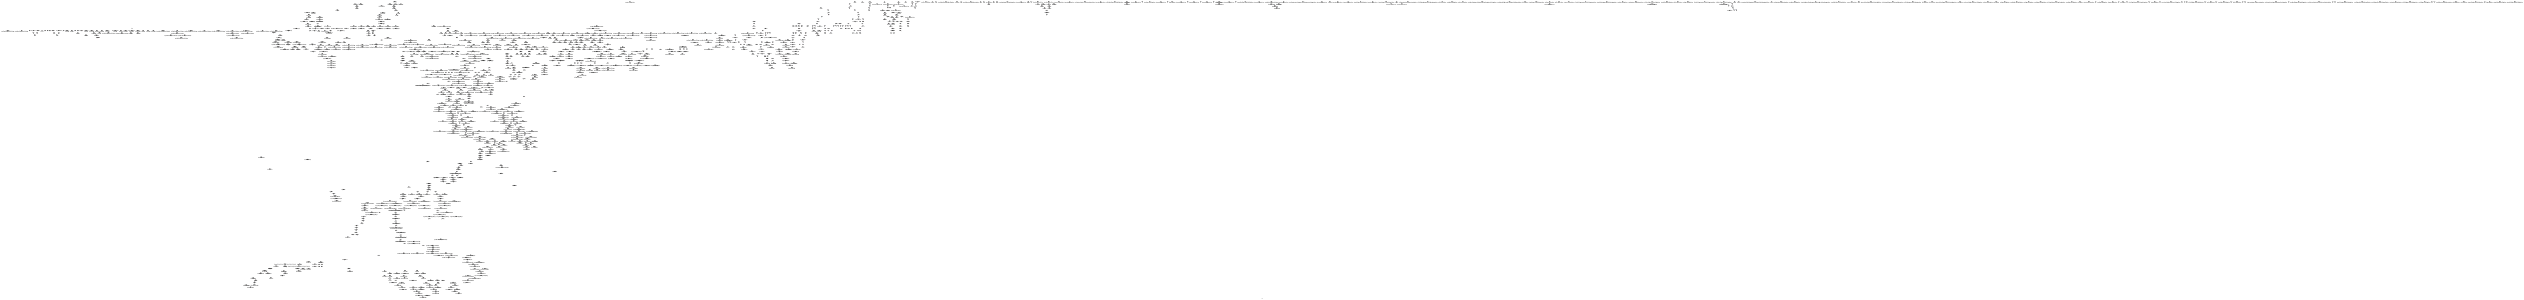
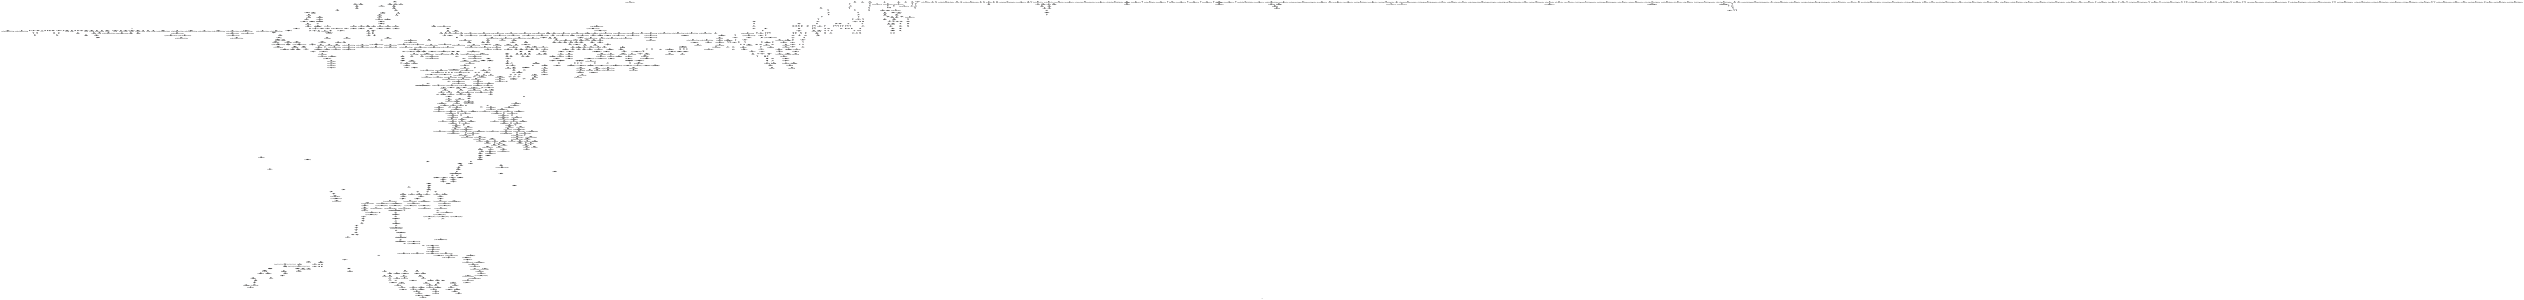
node "NodeID: 1632": removed
